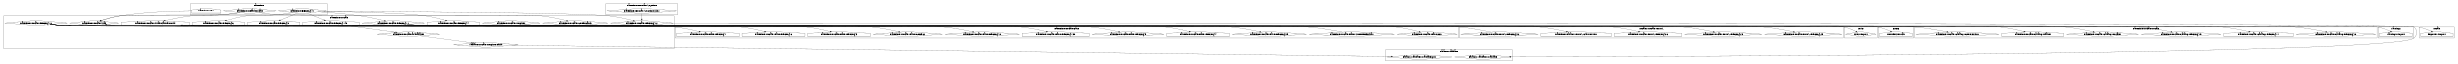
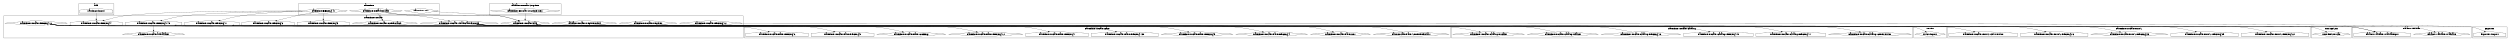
cluster "DateTime::Format::Strptime": label "DateTime::Format::Strptime" -> "Validate::Format::Strptime"
node "DateTime::new": shape house -> diamond
edge "DateTime::BEGIN@41" -> "DateTime::Locale::BEGIN@12": removed
edge "DateTime::Format::Strptime::new" -> "DateTime::Locale::BEGIN@12": now "DateTime::Format::Strptime::new" -> "DateTime::Locale::load"
node "DateTime::Locale::_load_class_from_id": shape house -> diamond
node "DateTime::Locale::BEGIN@11": shape diamond -> house
edge "DateTime::Locale::en_US::BEGIN@22" -> "DateTime::Locale::_load_class_from_id": reversed
edge "DateTime::Locale::BEGIN@148" -> "DateTime::Locale::Catalog::Aliases": reversed
edge "DateTime::Locale::BEGIN@11" -> "DateTime::Locale::Catalog::BEGIN@18": reversed
edge "DateTime::Locale::BEGIN@4" -> "warnings::import": reversed
edge "DateTime::Locale::load" -> "Params::Validate::_validate_pos": added
cluster "Locales::Locale::en_US": label "Locales::Locale::en_US" -> "DateTime::Locale::en_US"
cluster "strict": label "strict" -> "version"
cluster "CORE": label "CORE" -> "UNIVERSAL"
cluster "DateTime::Locale::Locale": label "DateTime::Locale::Locale" -> "DateTime::Locale::Catalog"
cluster "warnings": label "warnings" -> "add"
cluster "Locale": label "Locale" -> "Exporter"
node "DateTime::Locale::Base::BEGIN@4": shape house -> diamond
node "DateTime::Locale::Base::BEGIN@25": removed
node "DateTime::Locale::Base::STORABLE_thaw": label "DateTime::Locale::Base::STORABLE_thaw" -> "Base::Locale::Base::STORABLE_thaw"
node "DateTime::Locale::en_US::BEGIN@22": shape diamond -> house
node "DateTime::Params::en_US::cldr_version": label "DateTime::Params::en_US::cldr_version" -> "DateTime::Locale::en_US::cldr_version"
node "DateTime::Locale::en_US::BEGIN@25": shape diamond -> house
node "UNIVERSAL::can": shape house -> diamond
node "DateTime::Locale::Catalog::Aliases": shape house -> diamond
node "DateTime::Locale::Catalog::BEGIN@19": shape diamond -> house
edge "DateTime::Locale::add_aliases" -> "Validate::Locale::_registered_id": removed
cluster "Params::Validate": label "Params::Validate" -> "Params::Format"
node "Params::Validate::_validate_pos": shape diamond -> house
